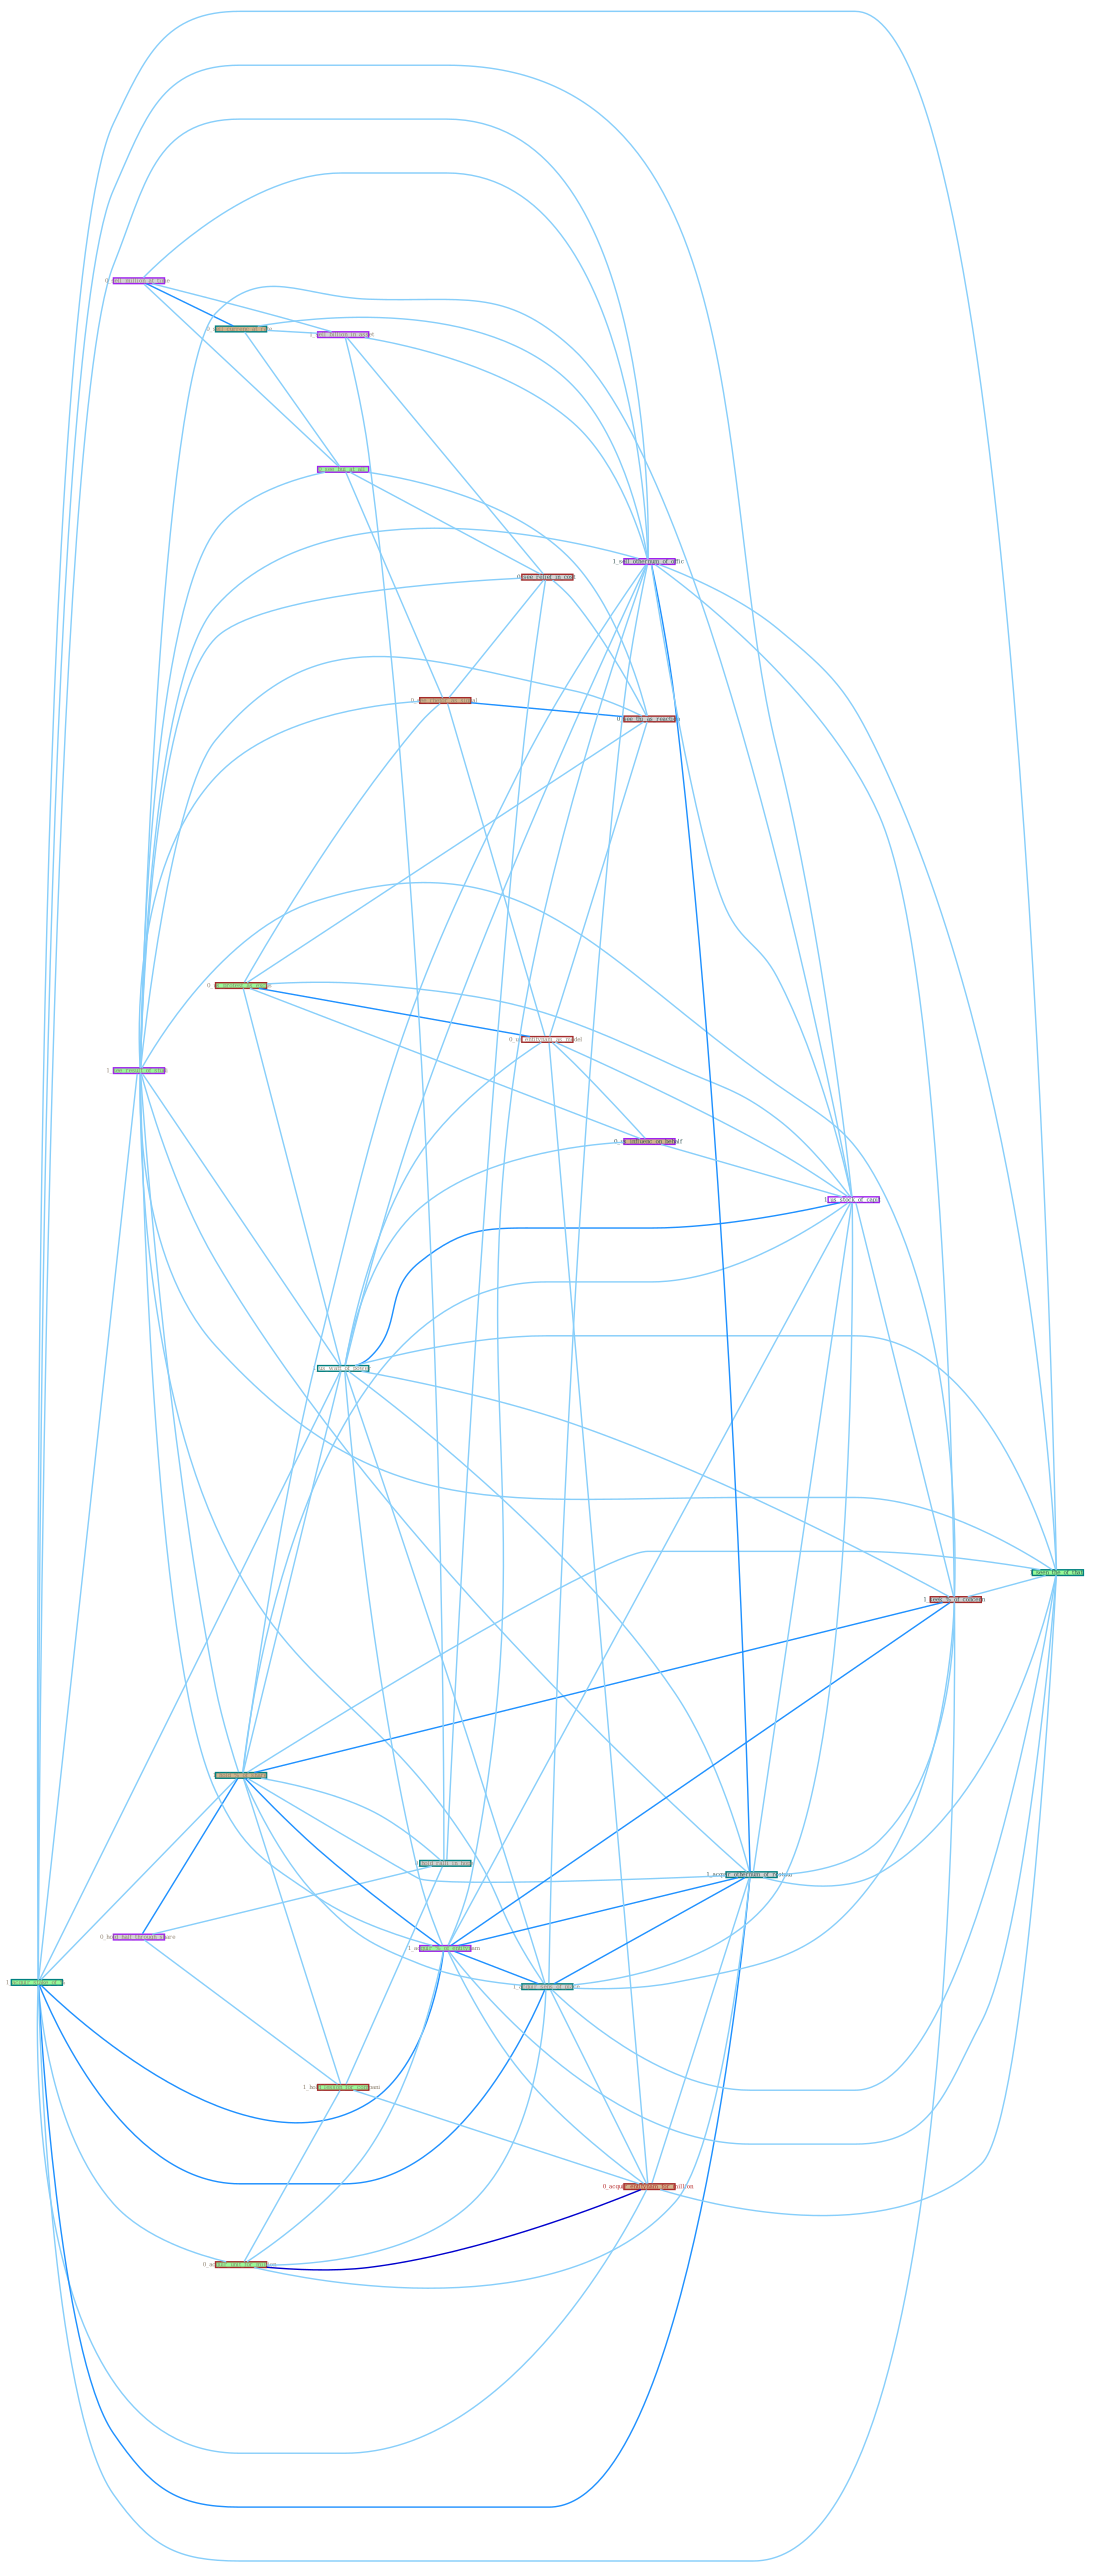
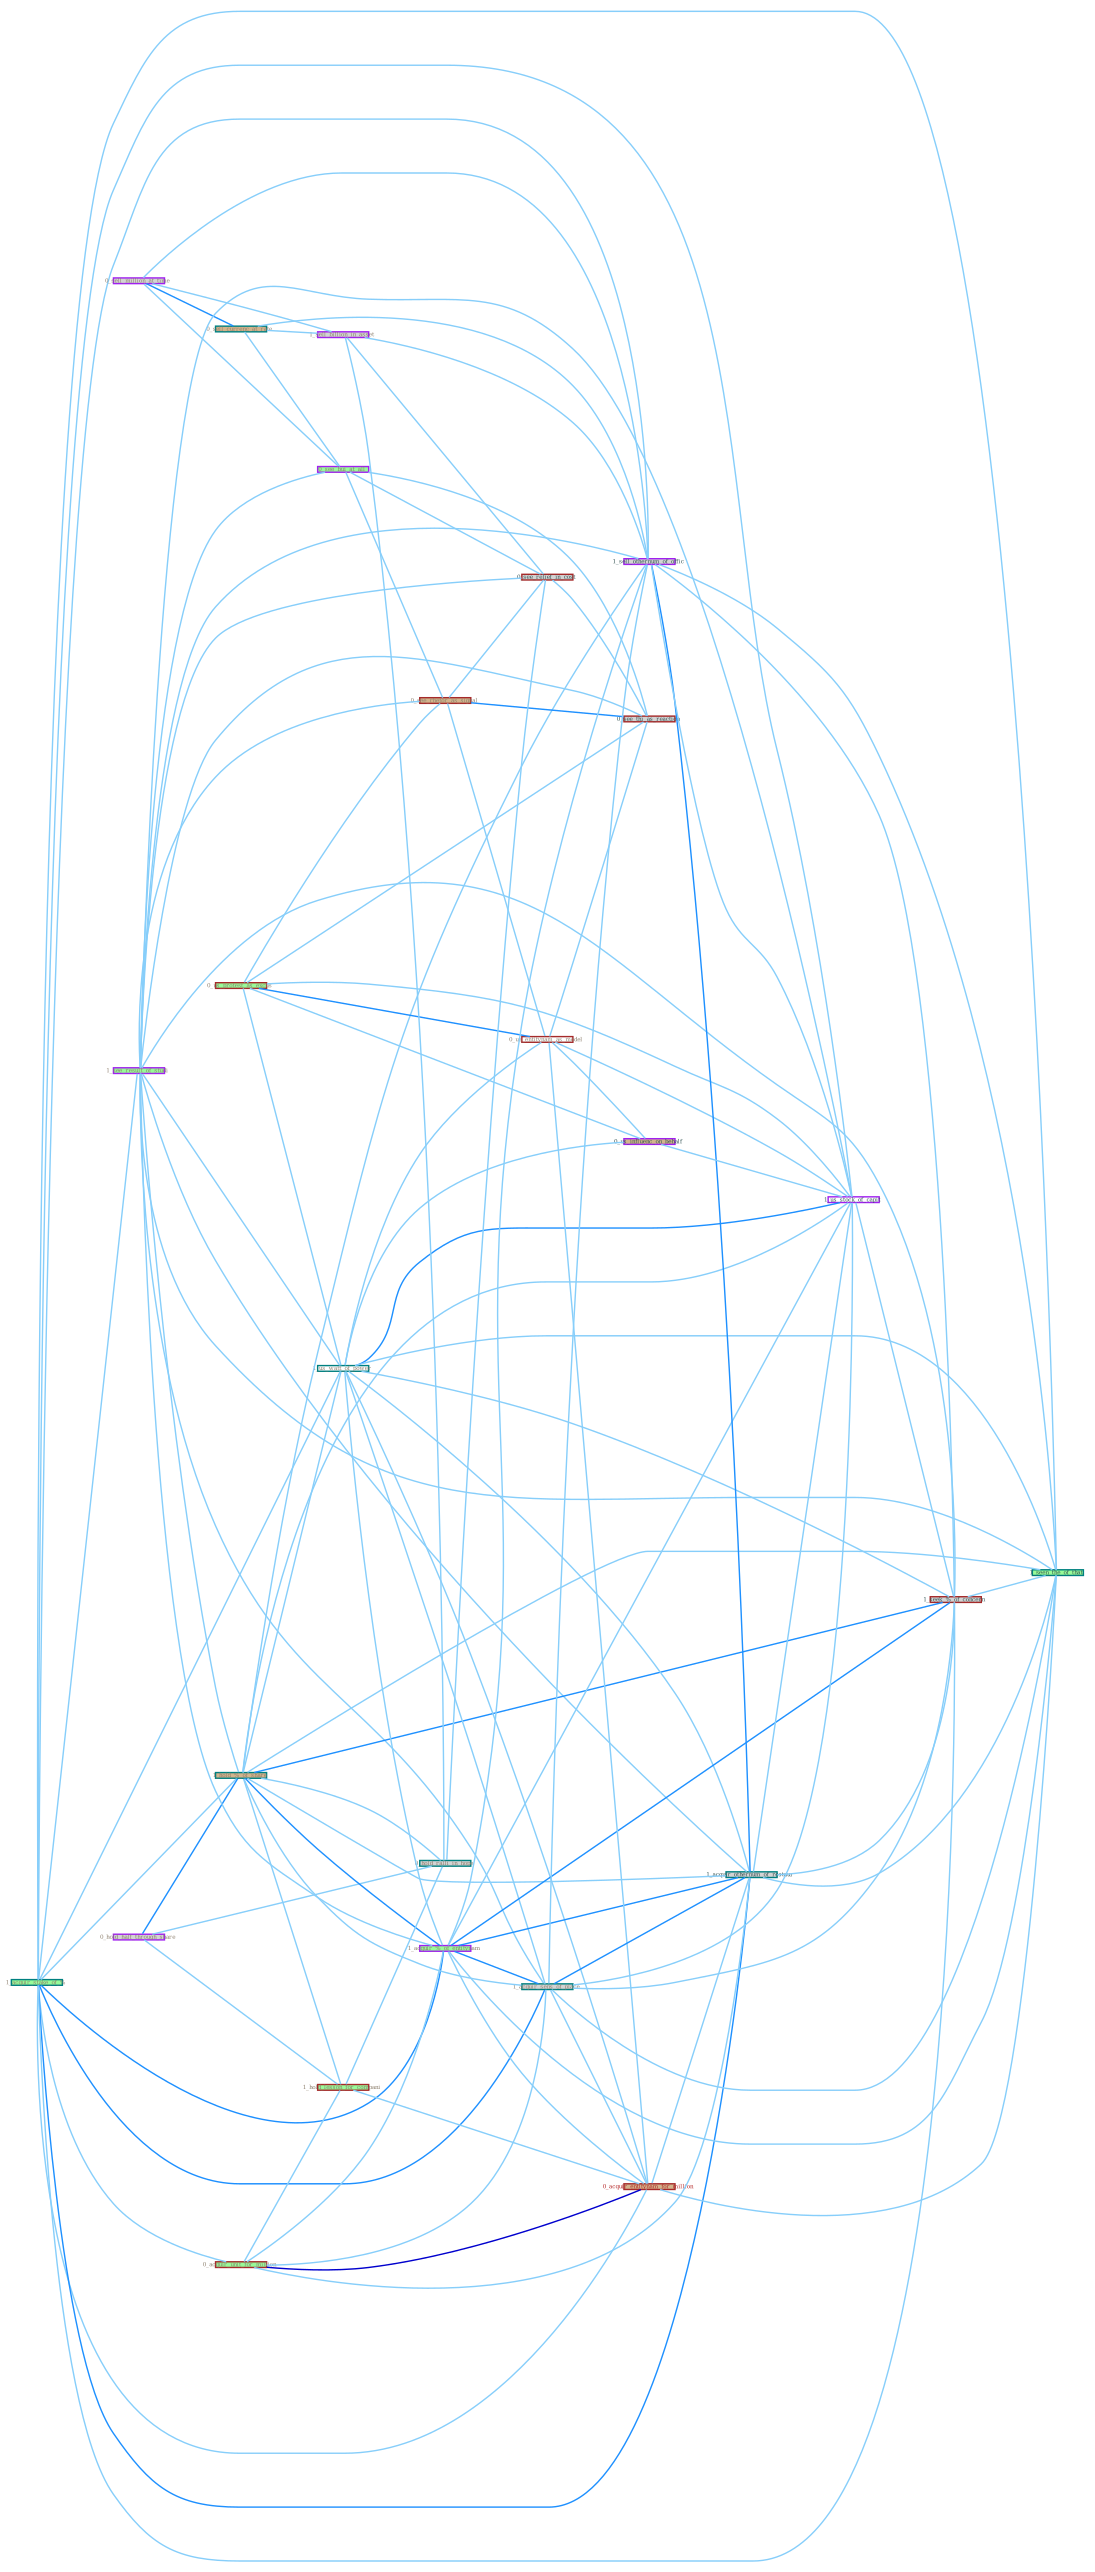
edge "1_sell_othernum_of_offic" -- "1_us_watt_of_power": now "0_acquir_entitynam_for_million" -- "1_us_watt_of_power"
